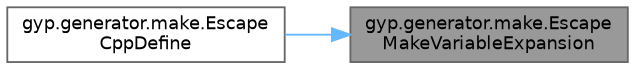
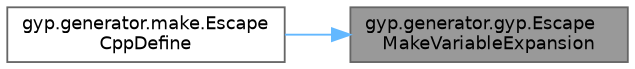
node "gyp.generator.make.Escape MakeVariableExpansion": label "gyp.generator.make.Escape MakeVariableExpansion" -> "gyp.generator.gyp.Escape MakeVariableExpansion"
